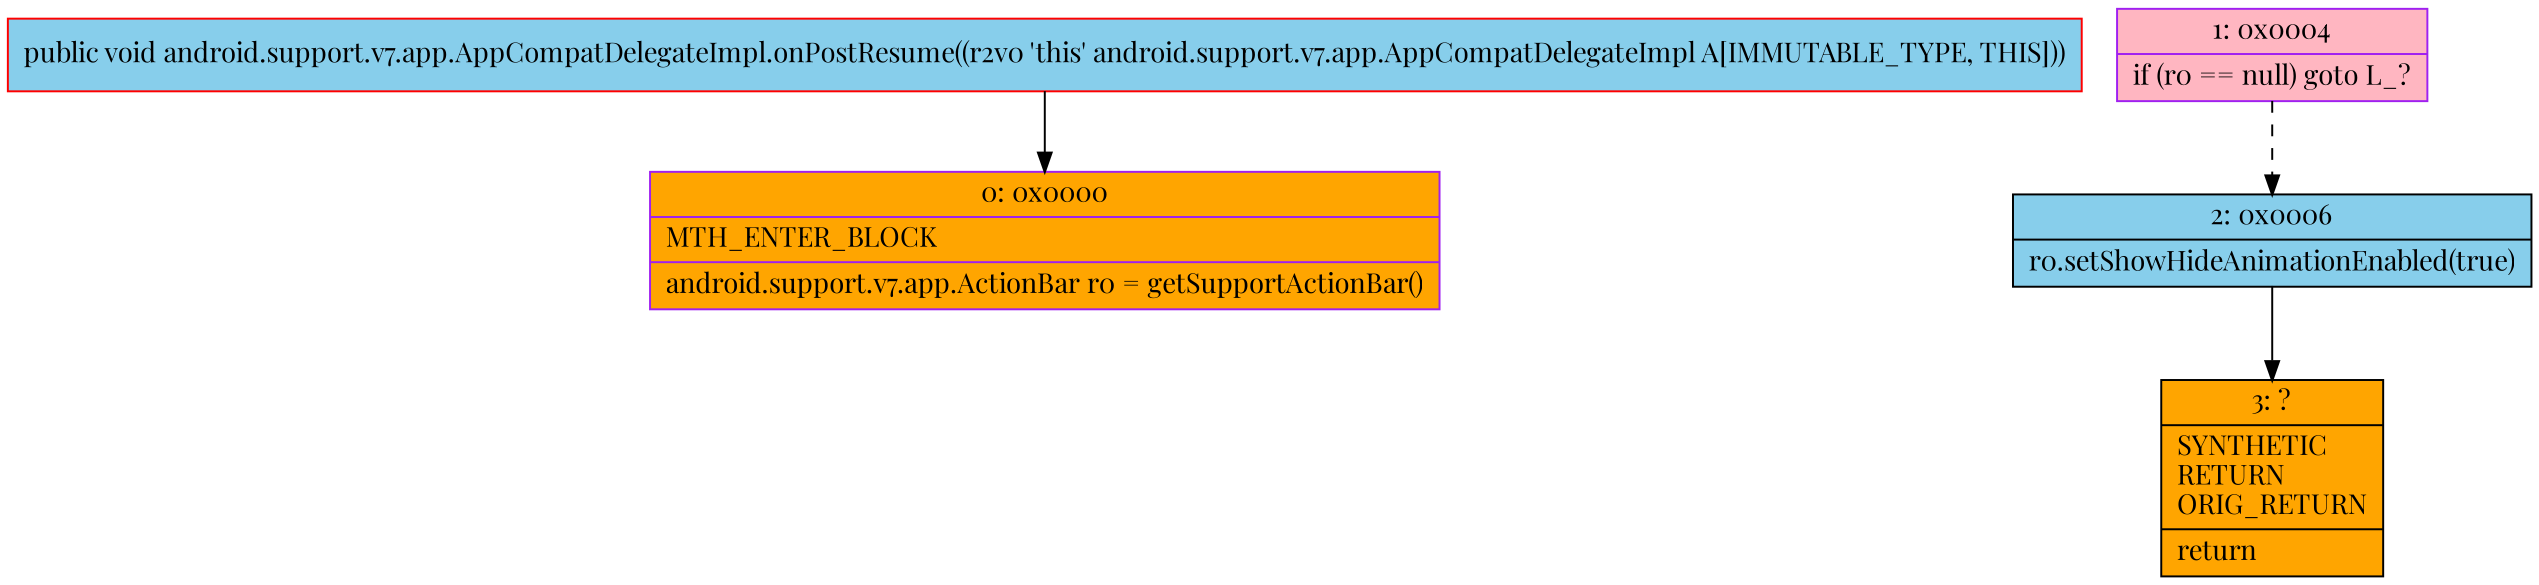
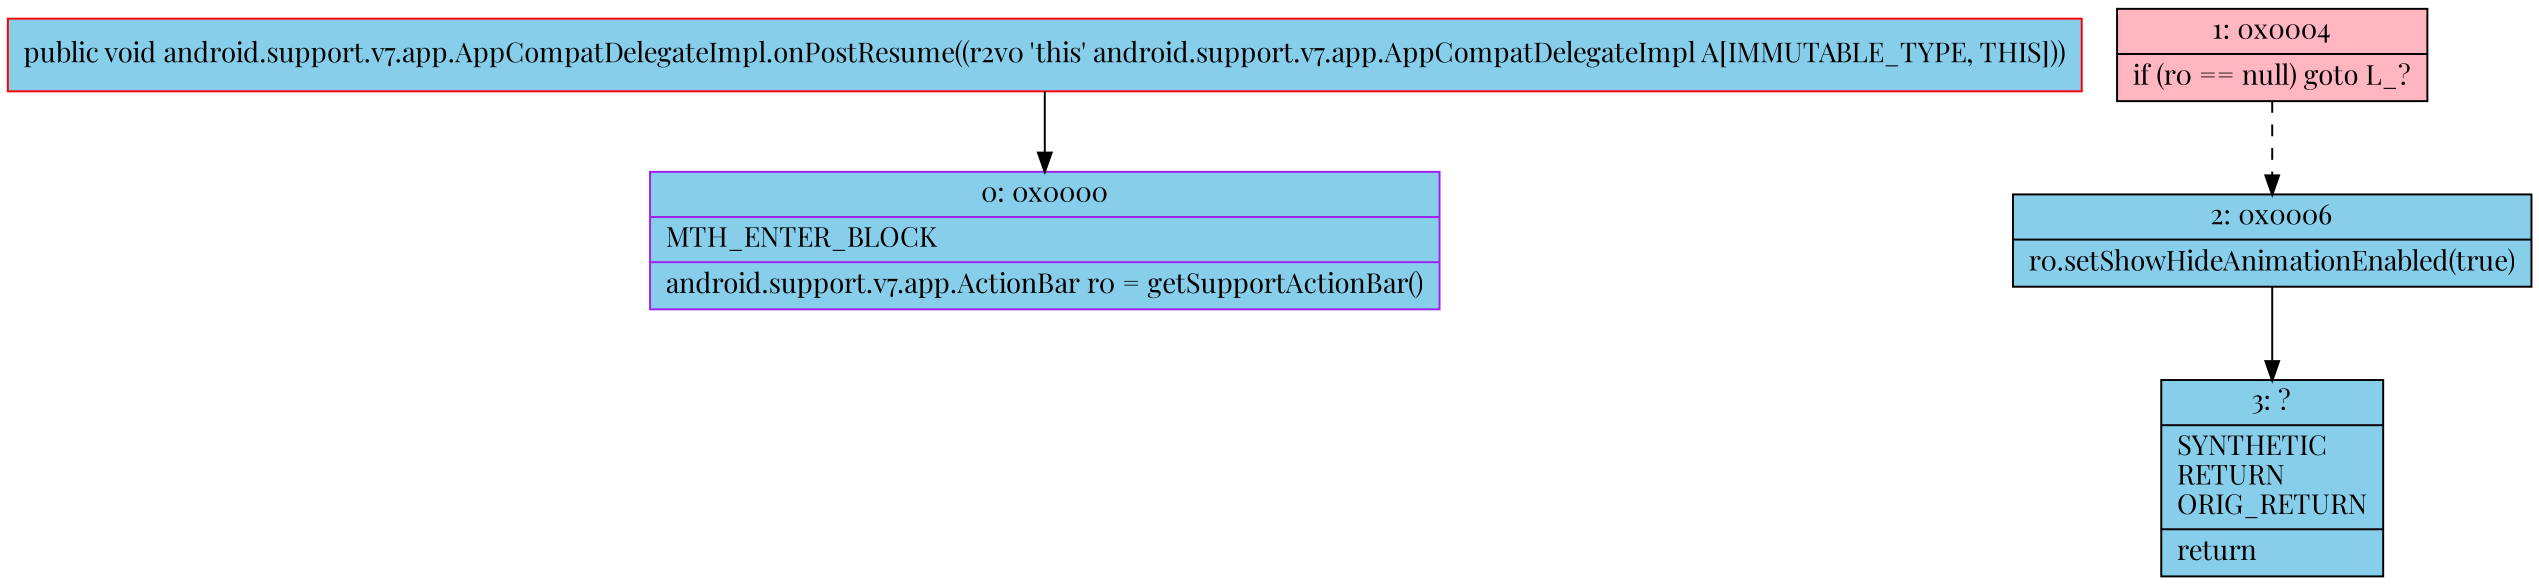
node "1: 0x0004": color purple -> black
node "0: 0x0000": fillcolor orange -> skyblue
node "3: ?": fillcolor orange -> skyblue
